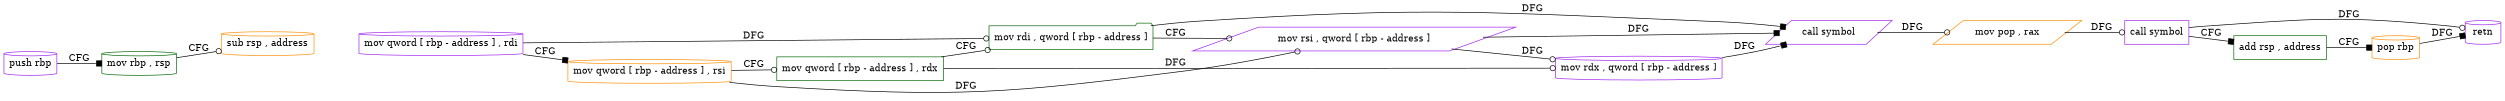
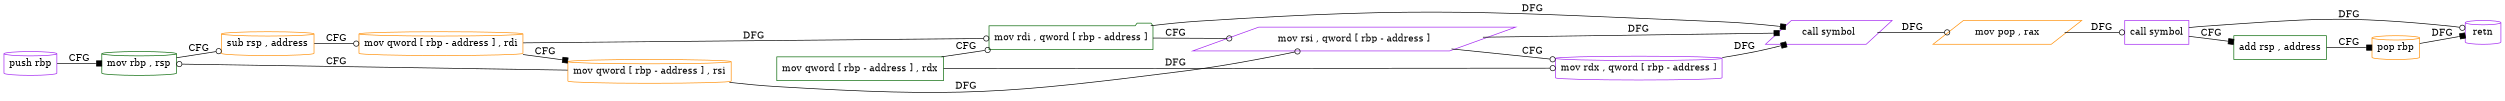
edge "sub rsp , address" -> "mov qword [ rbp - address ] , rdi": added, label "CFG"
node "mov qword [ rbp - address ] , rdi": color purple -> darkorange
edge "mov rsi , qword [ rbp - address ]" -> "mov rdx , qword [ rbp - address ]": label "DFG" -> "CFG"
edge "mov qword [ rbp - address ] , rsi" -> "mov qword [ rbp - address ] , rdx": now "mov qword [ rbp - address ] , rsi" -> "mov rbp , rsp"
